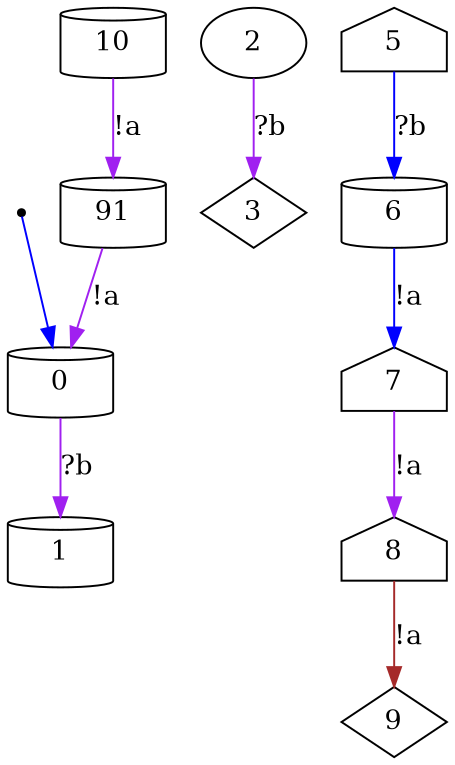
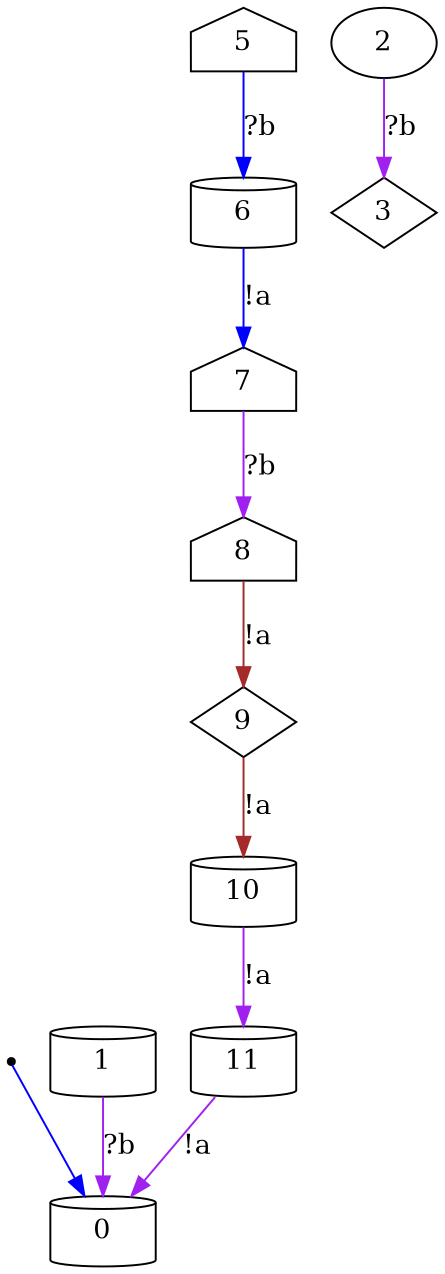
node "91": label "91" -> "11"
edge "0" -> "1": reversed
edge "7" -> "8": label "!a" -> "?b"
edge "9" -> "10": added, label "!a"
